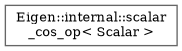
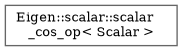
node "Eigen::internal::scalar _cos_op< Scalar >": label "Eigen::internal::scalar _cos_op< Scalar >" -> "Eigen::scalar::scalar _cos_op< Scalar >"
